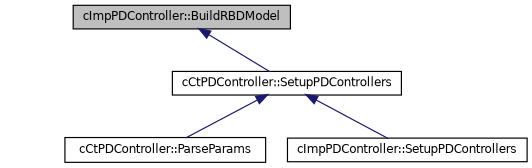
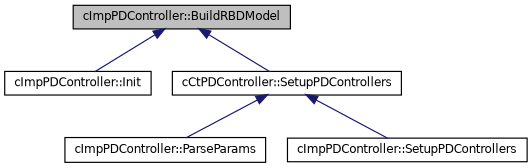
node "cImpPDController::Init": added
node "cCtPDController::ParseParams": label "cCtPDController::ParseParams" -> "cImpPDController::ParseParams"
